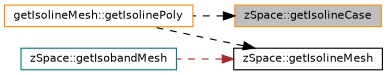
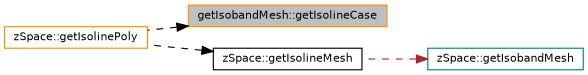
node "getIsolineMesh::getIsolinePoly": label "getIsolineMesh::getIsolinePoly" -> "zSpace::getIsolinePoly"
node "zSpace::getIsolineCase": label "zSpace::getIsolineCase" -> "getIsobandMesh::getIsolineCase"
edge "zSpace::getIsobandMesh" -> "zSpace::getIsolineMesh": reversed
